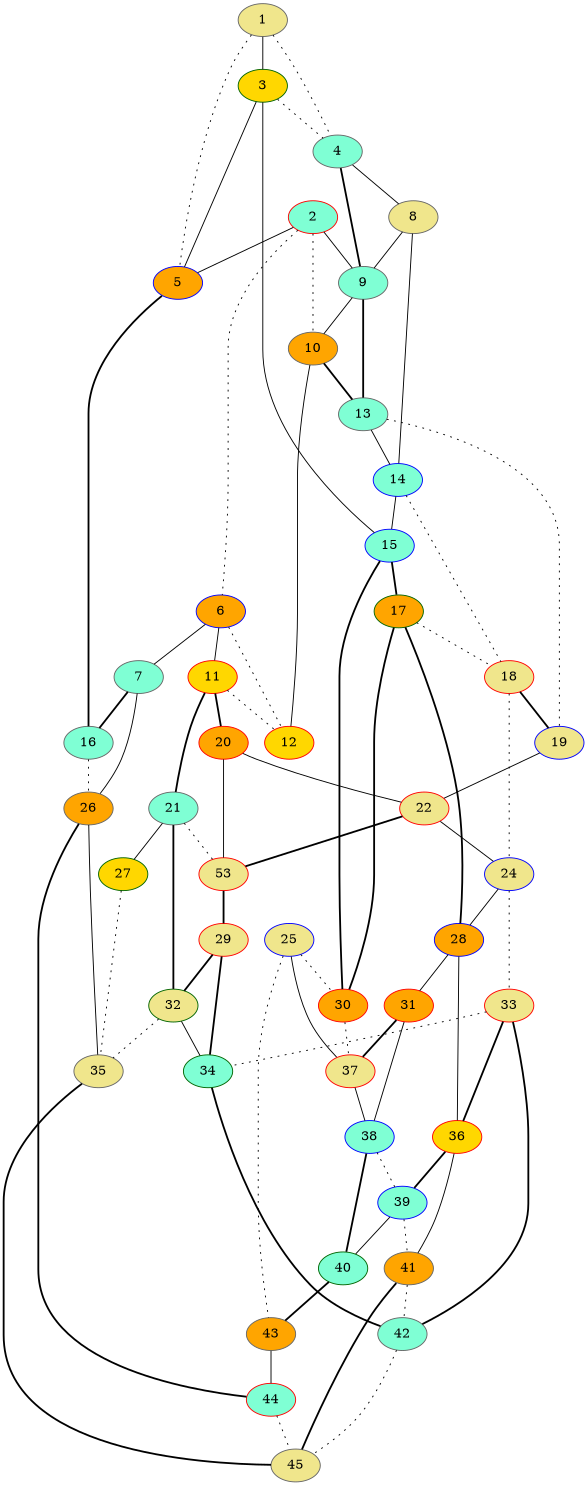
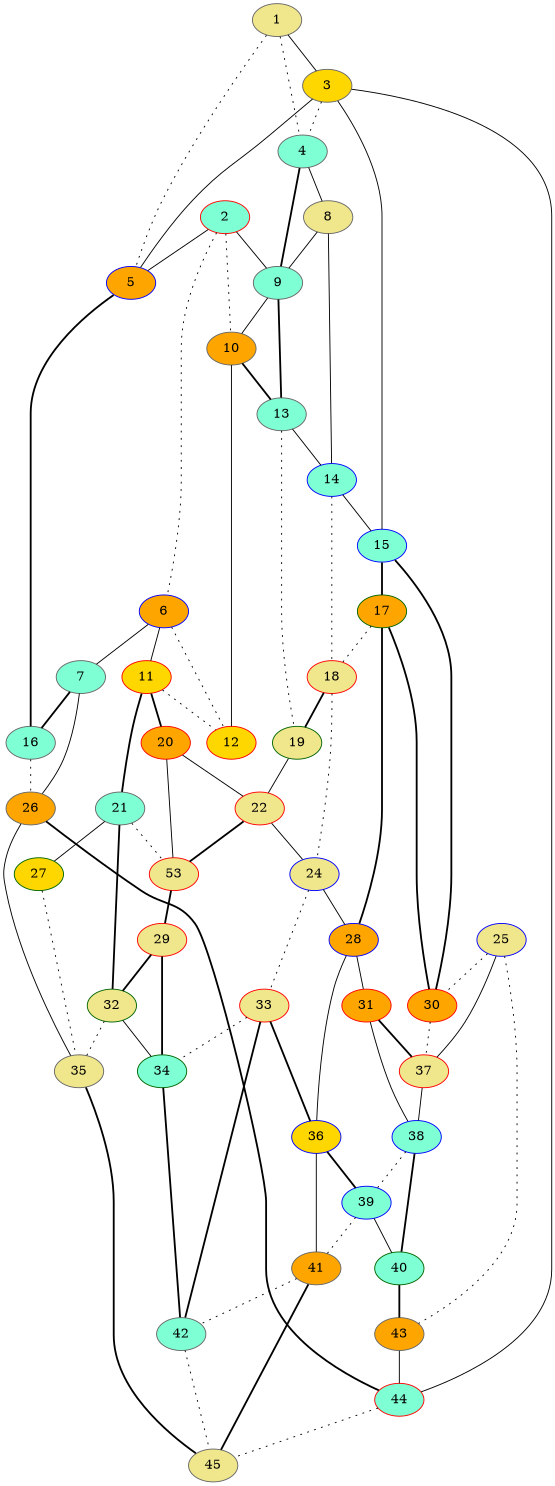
node "3": color darkgreen -> gray40
edge "3" -- "44": added
node "19": color blue -> darkgreen
node "36": color red -> blue
